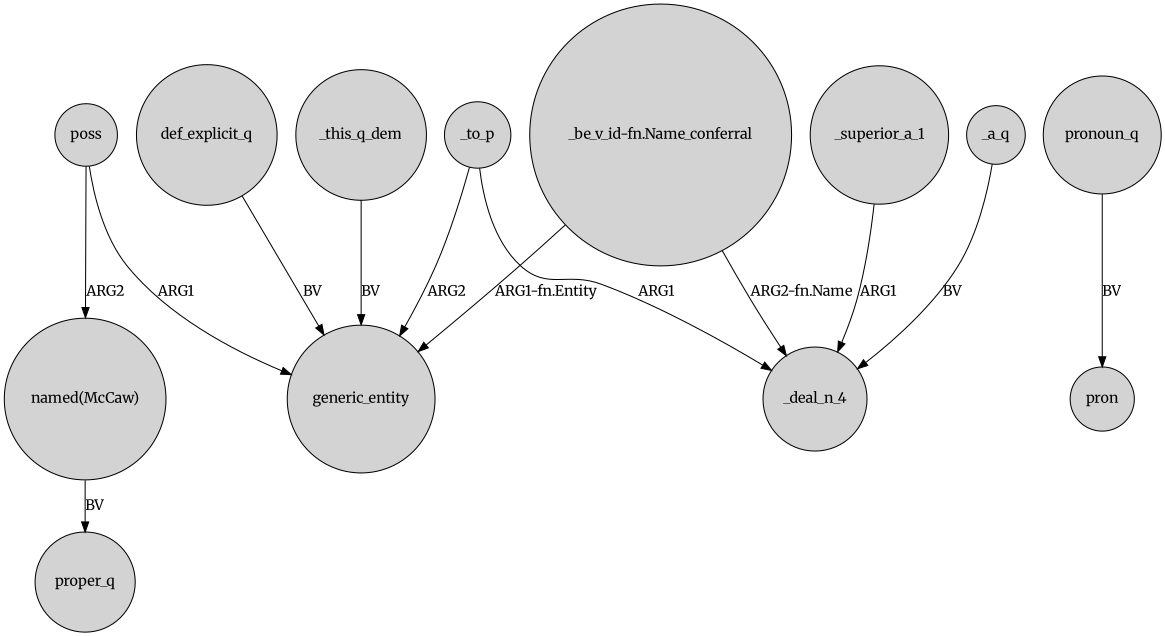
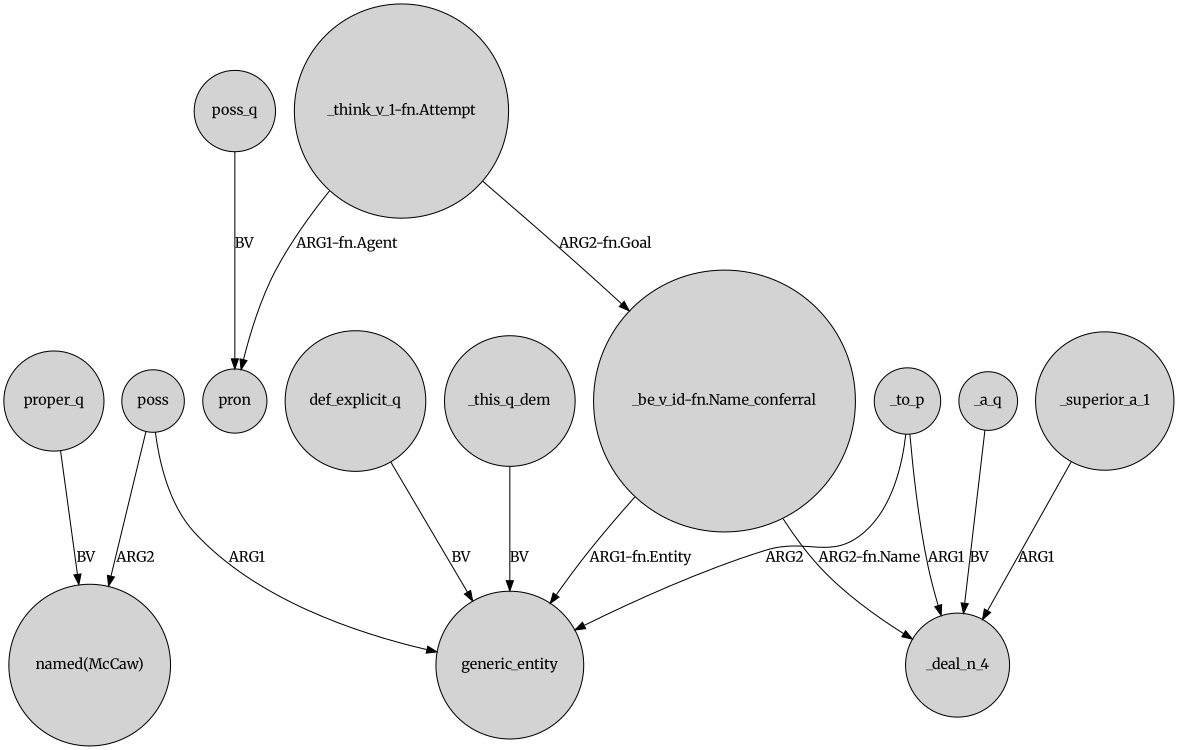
node "_think_v_1-fn.Attempt": added
node "pronoun_q": label "pronoun_q" -> "poss_q"
edge "named(McCaw)" -> "proper_q": reversed
